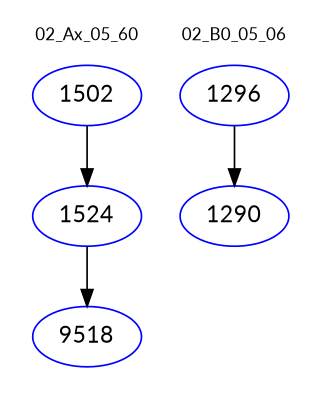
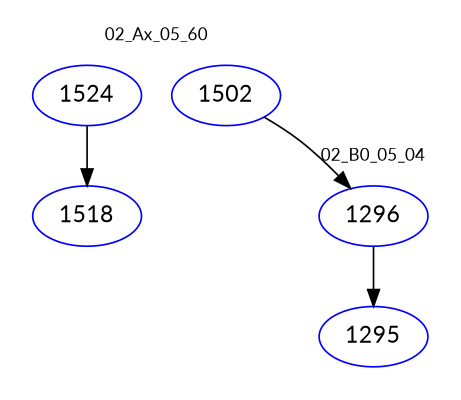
cluster "02_B0_05_06": label "02_B0_05_06" -> "02_B0_05_04"
edge "1502" -> "1524": now "1502" -> "1296"
node "1290": label "1290" -> "1295"
node "9518": label "9518" -> "1518"
